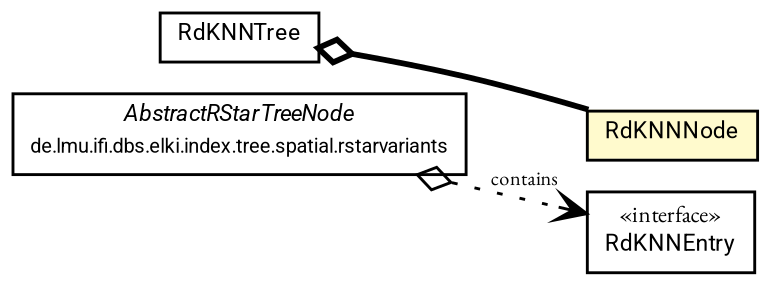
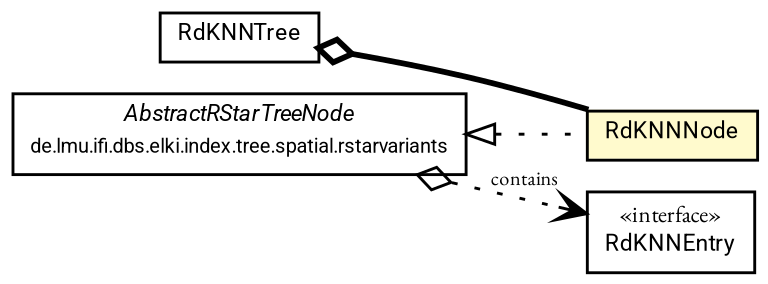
edge "RdKNNNode" -> "AbstractRStarTreeNode": added
